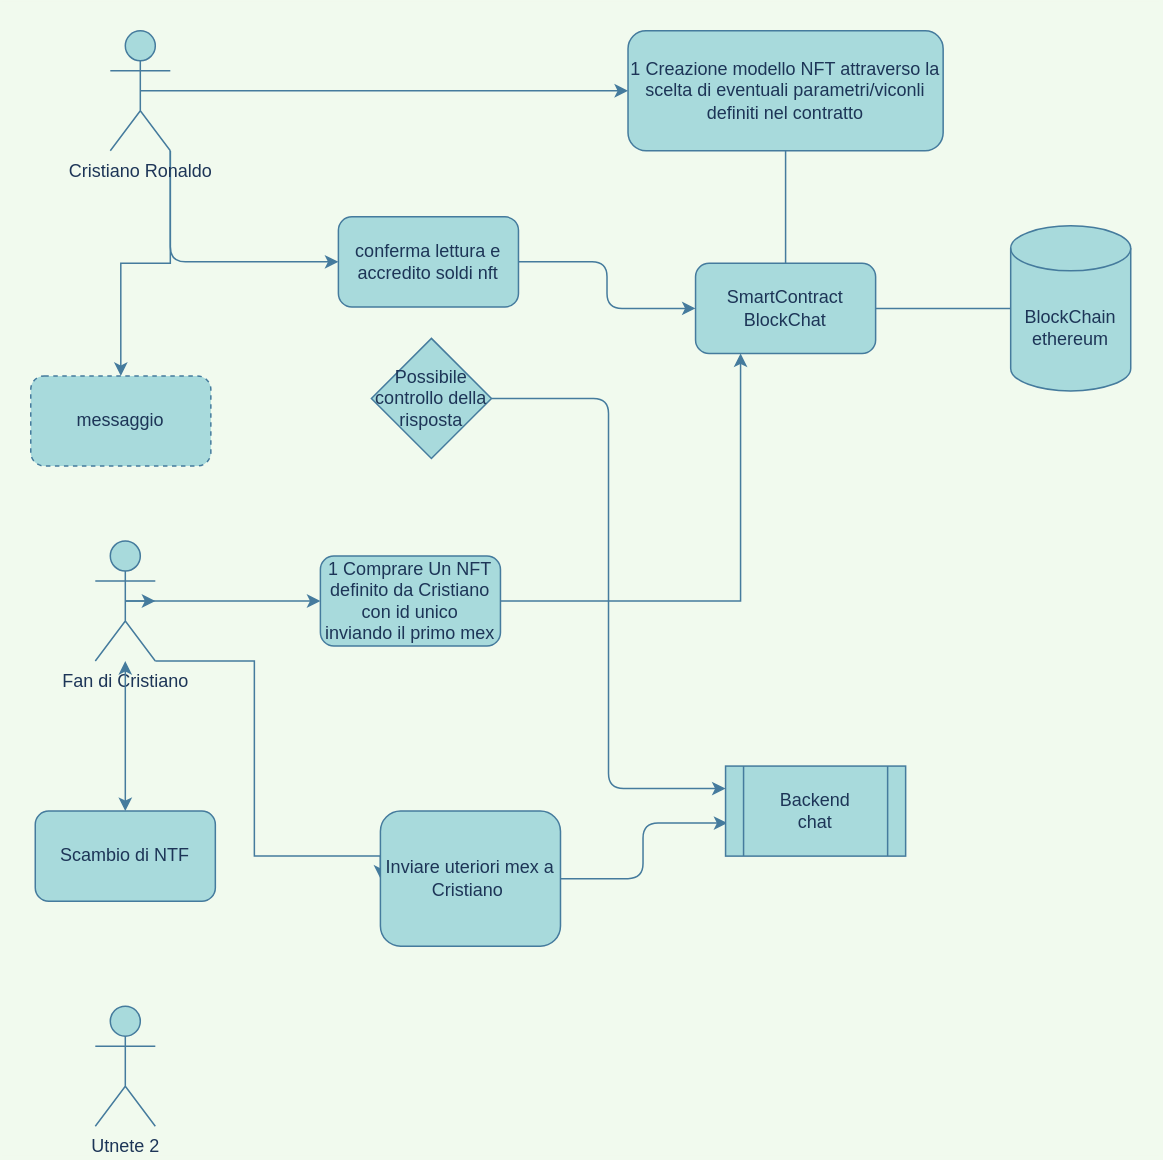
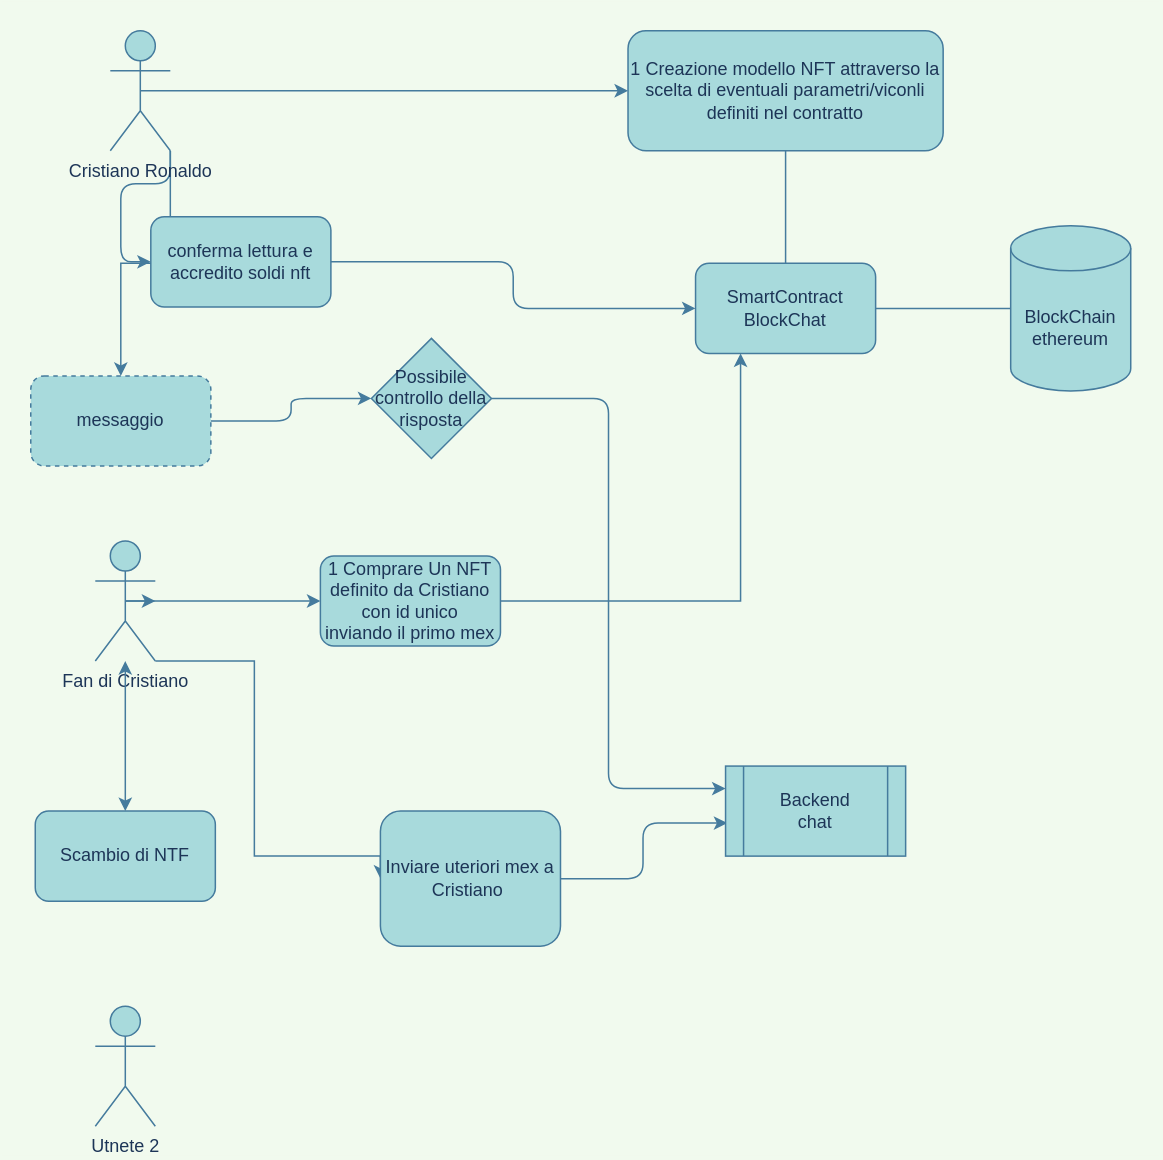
node "conferma lettura e accredito soldi nft": moved (428, 262) -> (241, 262)
edge "messaggio" -> "Possibile controllo della risposta": added
